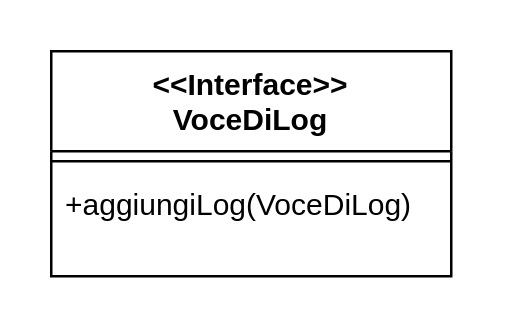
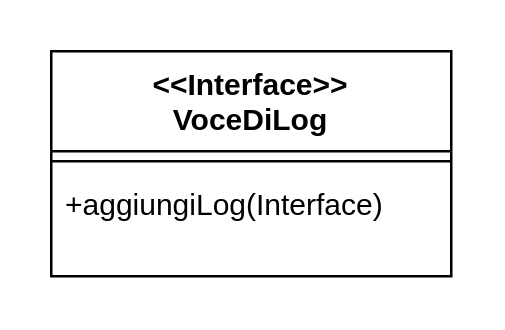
node "+aggiungiLog(VoceDiLog)": label "+aggiungiLog(VoceDiLog)" -> "+aggiungiLog(Interface)"
